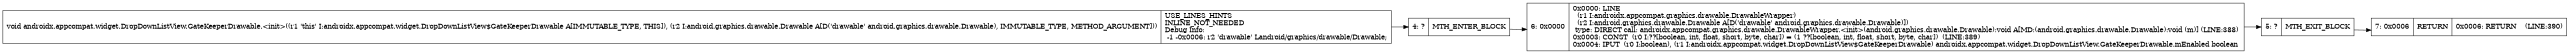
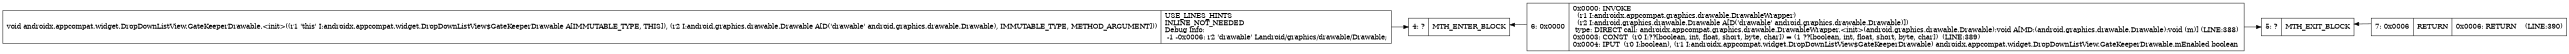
node "6: 0x0000": text "0x0000: LINE" -> "0x0000: INVOKE"
edge "4: ?" -> "6: 0x0000": reversed
edge "5: ?" -> "7: 0x0006": reversed
